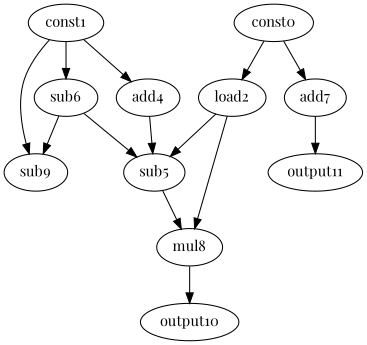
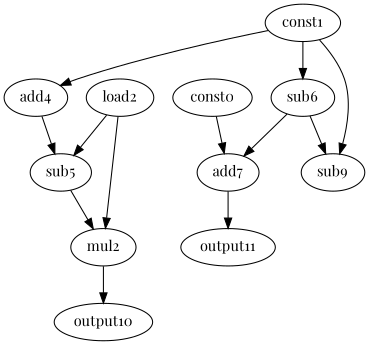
edge "const0" -> "load2": removed
edge "sub6" -> "sub5": now "sub6" -> "add7"
node "mul8": label "mul8" -> "mul2"
